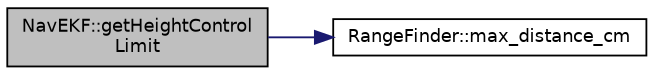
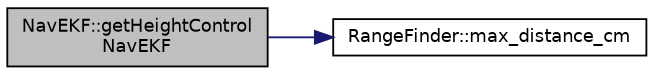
node "NavEKF::getHeightControl Limit": label "NavEKF::getHeightControl Limit" -> "NavEKF::getHeightControl NavEKF"
